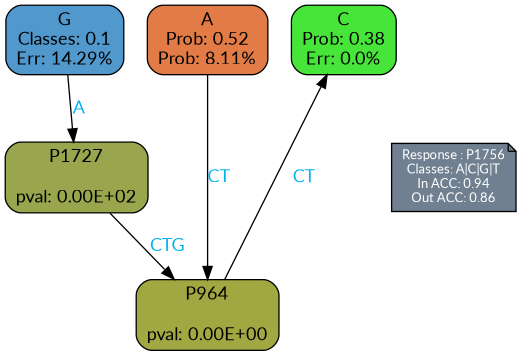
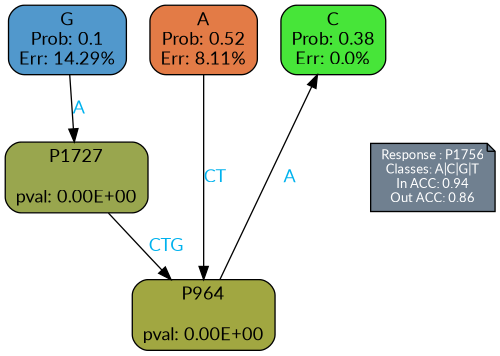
node "G Classes: 0.1 Err: 14.29%": label "G Classes: 0.1 Err: 14.29%" -> "G Prob: 0.1 Err: 14.29%"
node "A Prob: 0.52 Prob: 8.11%": label "A Prob: 0.52 Prob: 8.11%" -> "A Prob: 0.52 Err: 8.11%"
node "P1727 pval: 0.00E+02": label "P1727 pval: 0.00E+02" -> "P1727 pval: 0.00E+00"
edge "P964 pval: 0.00E+00" -> "C Prob: 0.38 Err: 0.0%": label "CT" -> "A"
